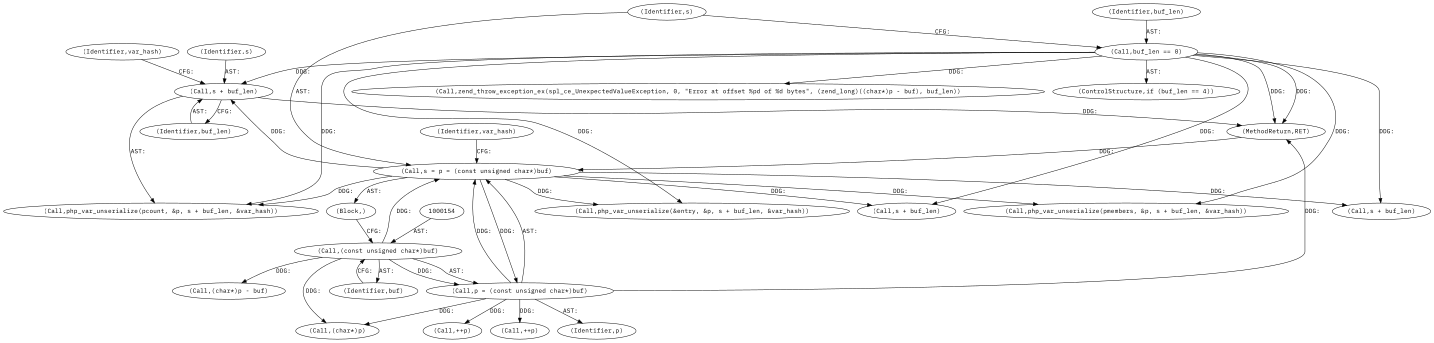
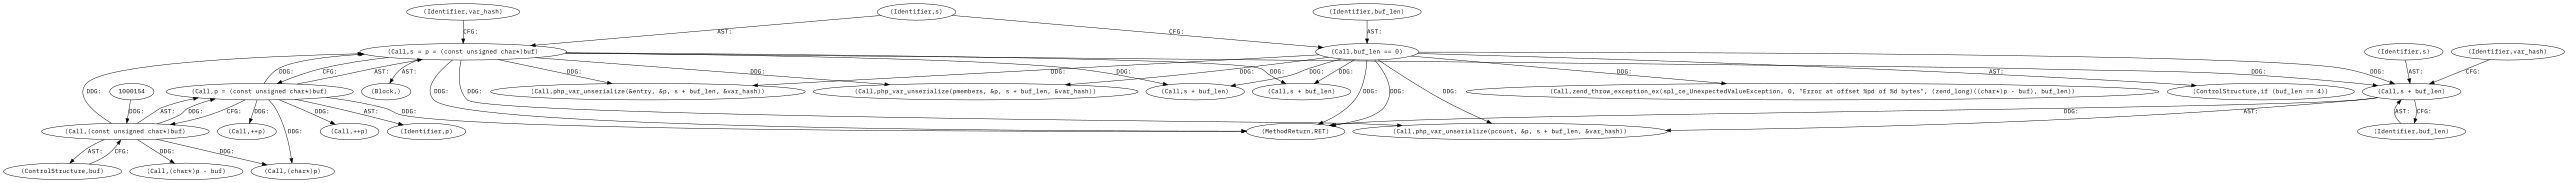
edge "(MethodReturn,RET)" -> "(Call,s = p = (const unsigned char*)buf)": reversed
edge "(Block,)" -> "(Call,(const unsigned char*)buf)": now "(Call,p = (const unsigned char*)buf)" -> "(Call,(const unsigned char*)buf)"
edge "1000154" -> "(Call,(const unsigned char*)buf)": label "AST: " -> "DDG: "
edge "(Call,s = p = (const unsigned char*)buf)" -> "(Call,p = (const unsigned char*)buf)": label "DDG: " -> "CFG: "
node "(Identifier,buf)": label "(Identifier,buf)" -> "(ControlStructure,buf)"
